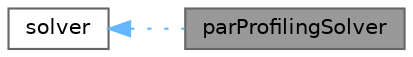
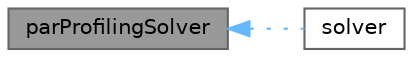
edge "parProfilingSolver" -> "solver": reversed
